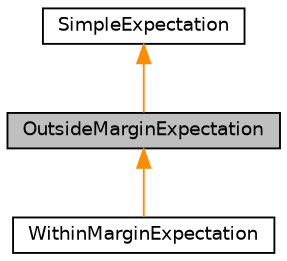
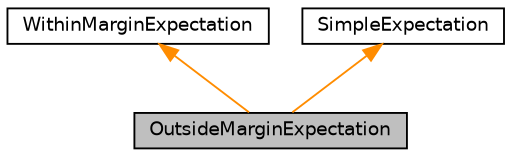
edge "WithinMarginExpectation" -> "OutsideMarginExpectation": reversed
